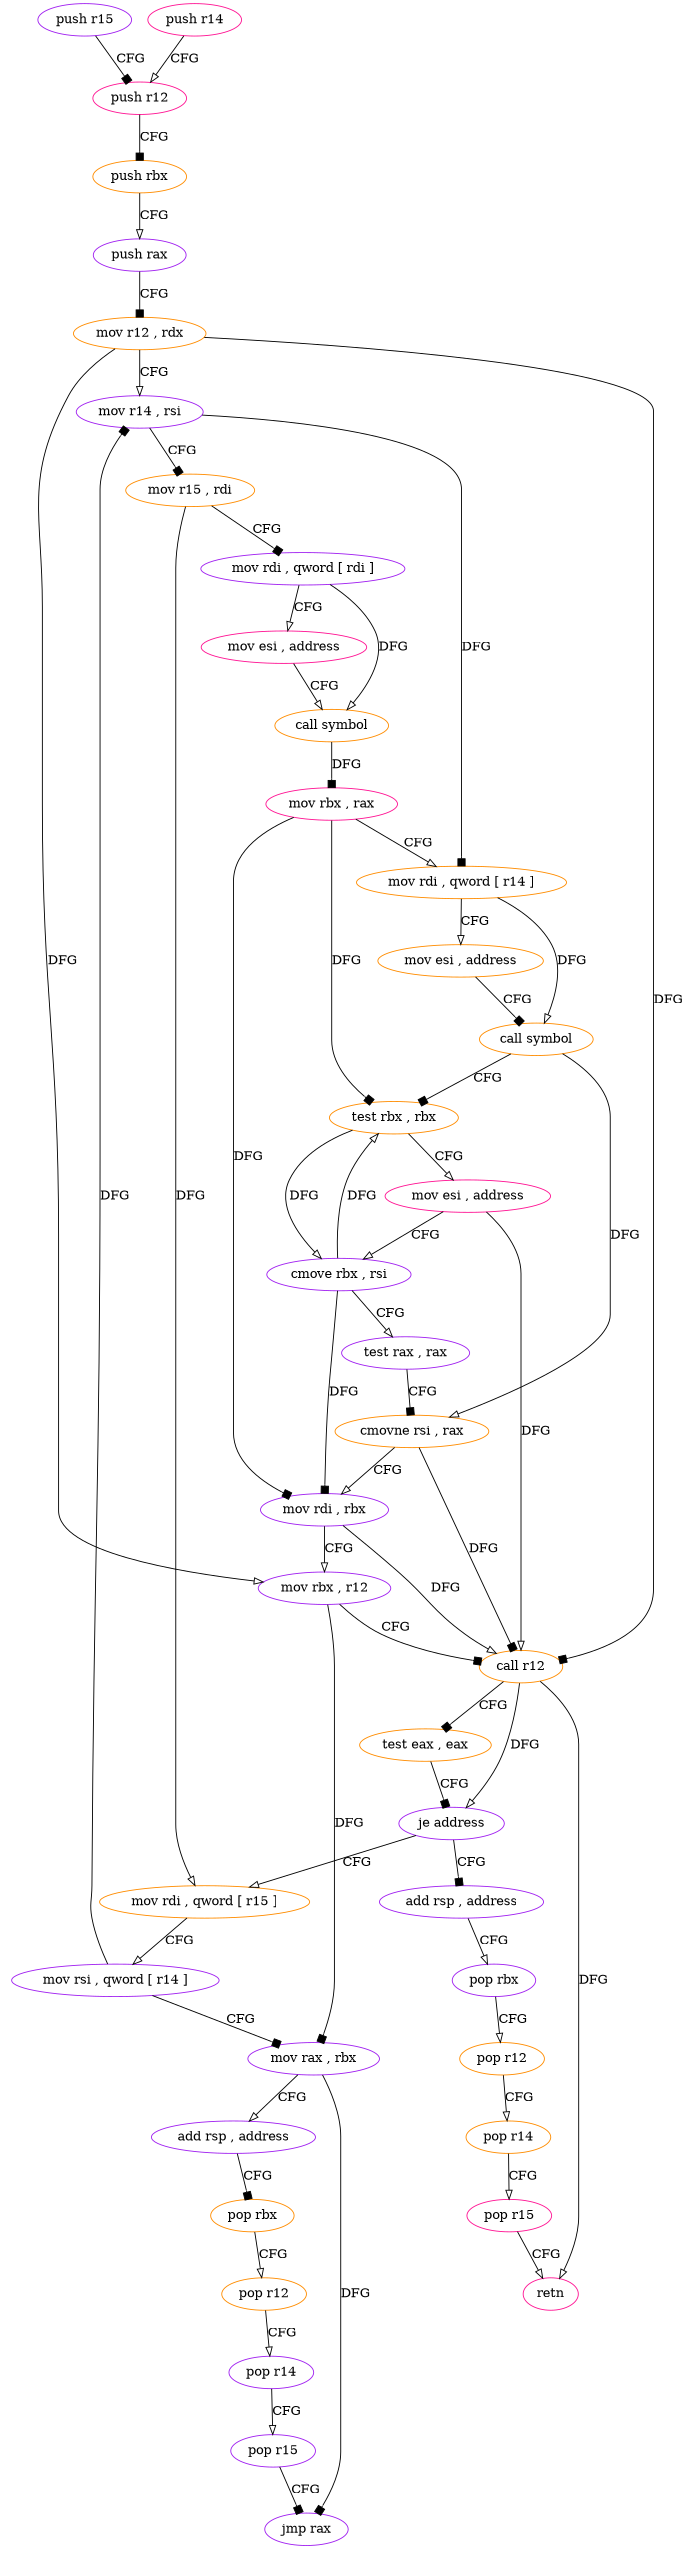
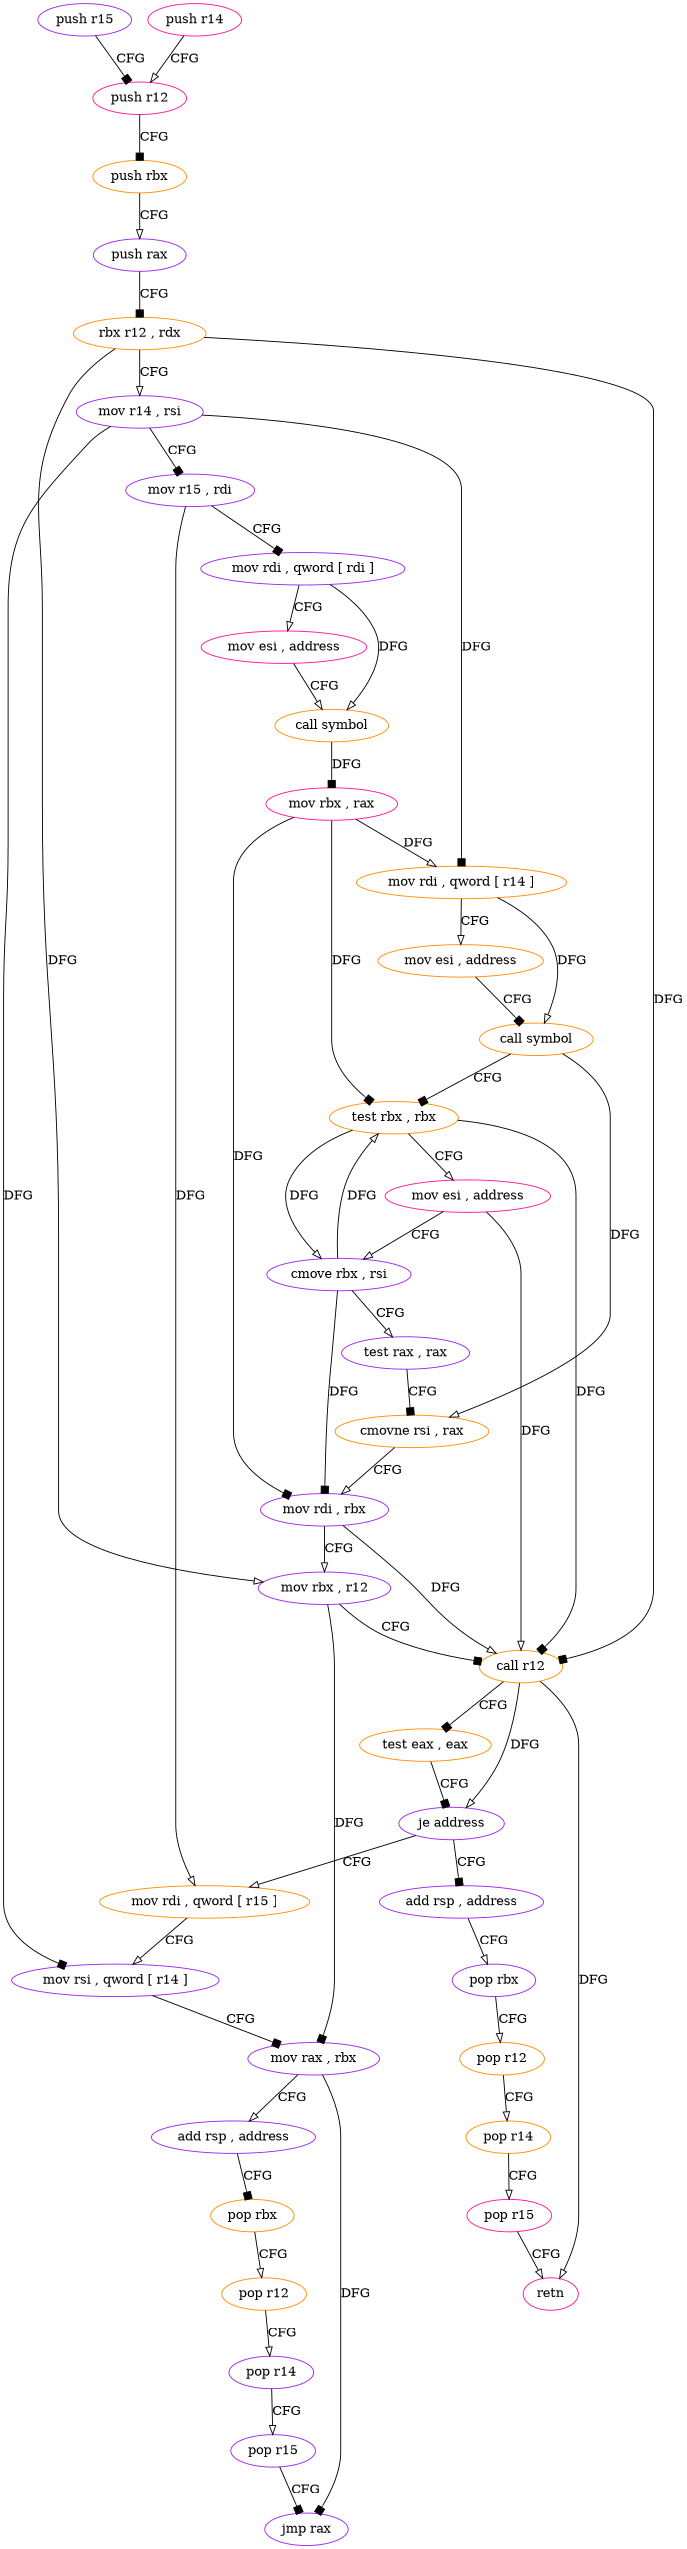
node "mov r12 , rdx": label "mov r12 , rdx" -> "rbx r12 , rdx"
node "mov r15 , rdi": color darkorange -> purple
edge "mov rbx , rax" -> "mov rdi , qword [ r14 ]": label "CFG" -> "DFG"
edge "mov rsi , qword [ r14 ]" -> "mov r14 , rsi": reversed
edge "cmovne rsi , rax" -> "call r12": now "test rbx , rbx" -> "call r12"
